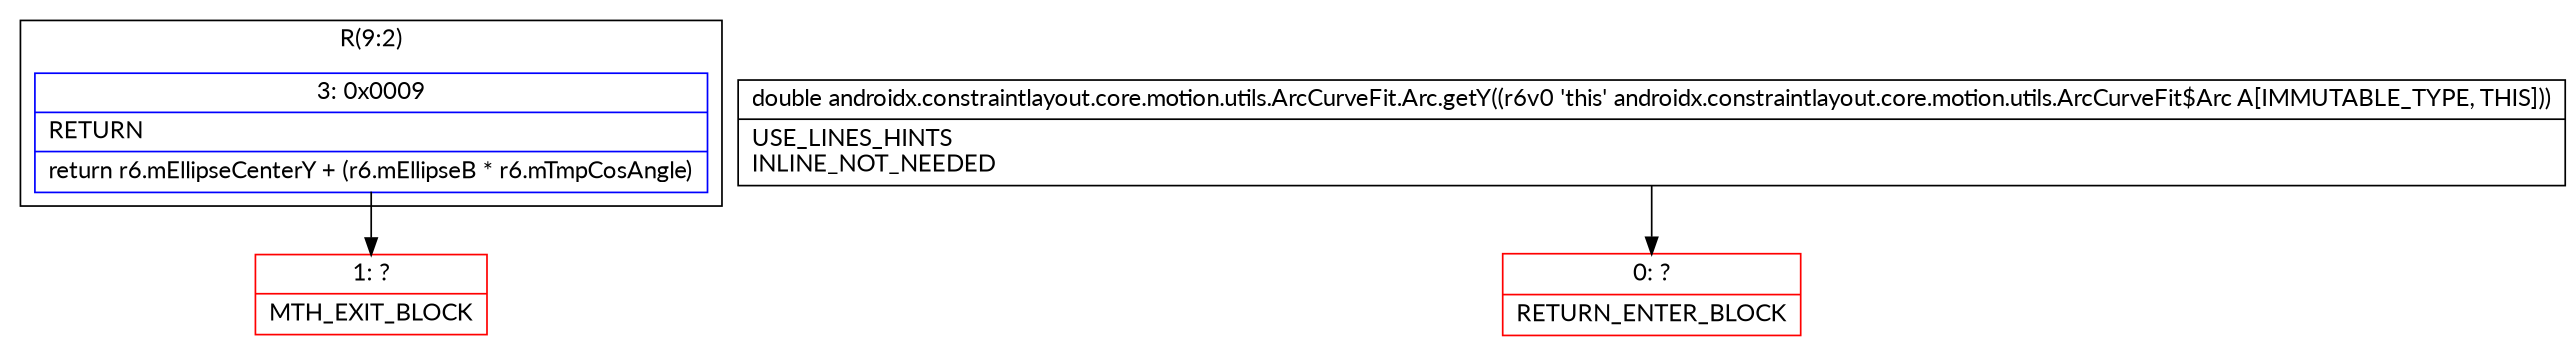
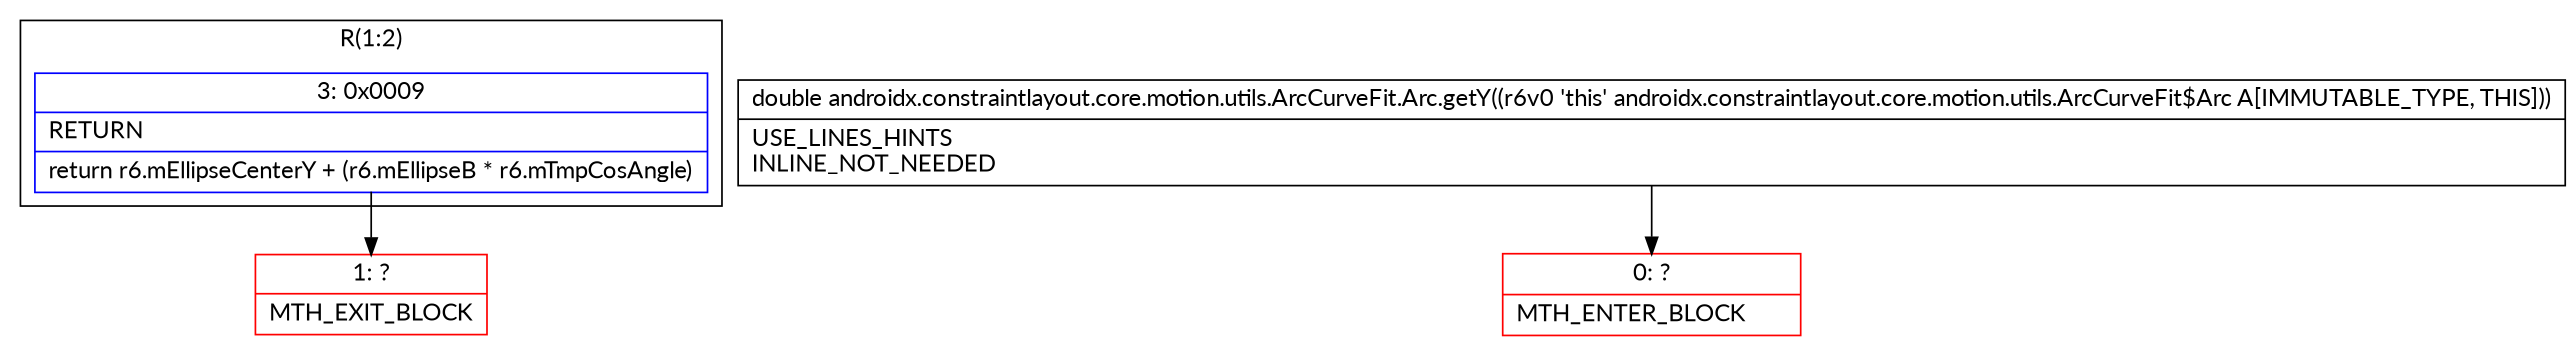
cluster "R(9:2)": label "R(9:2)" -> "R(1:2)"
node "0: ?": text "RETURN_ENTER_BLOCK" -> "MTH_ENTER_BLOCK"
